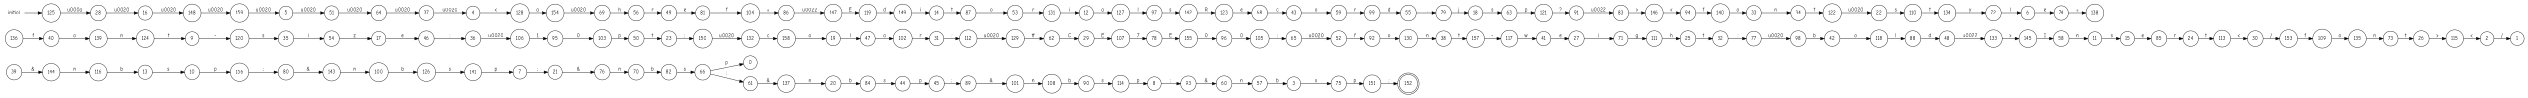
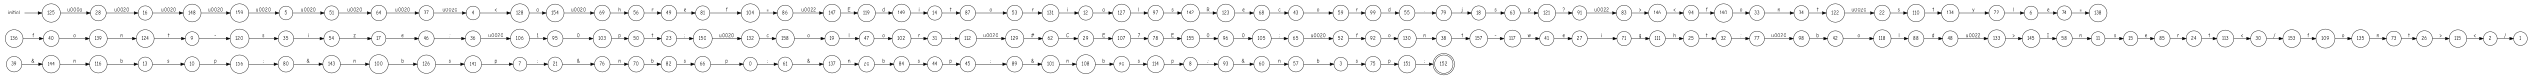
edge "66" -> "61": now "0" -> "61"
